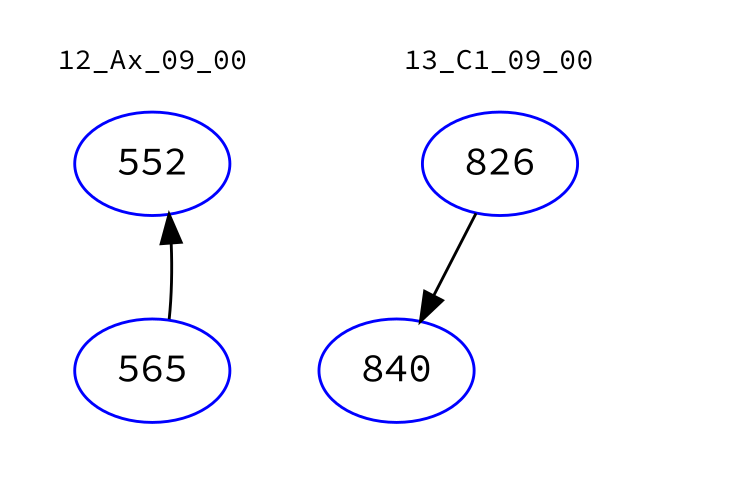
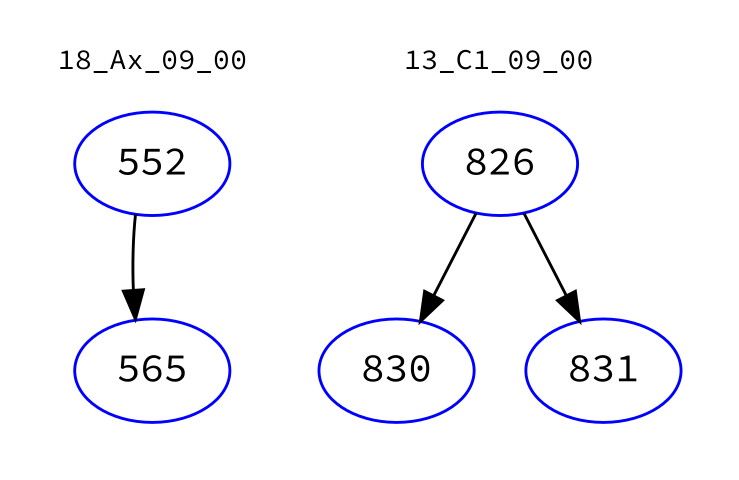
cluster "12_Ax_09_00": label "12_Ax_09_00" -> "18_Ax_09_00"
edge "565" -> "552": reversed
node "840": label "840" -> "830"
node "831": added
